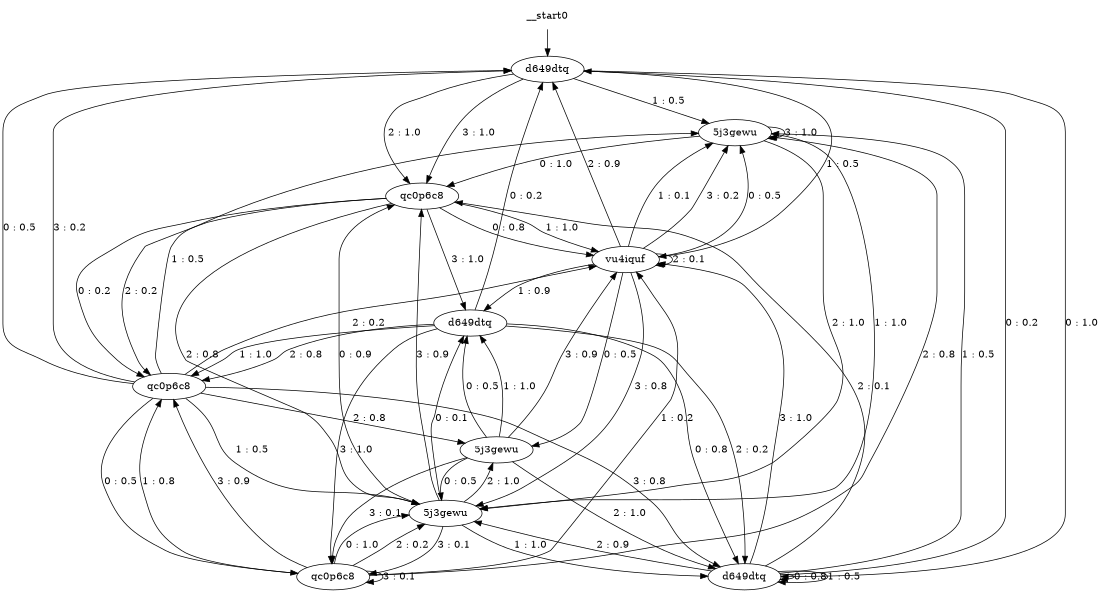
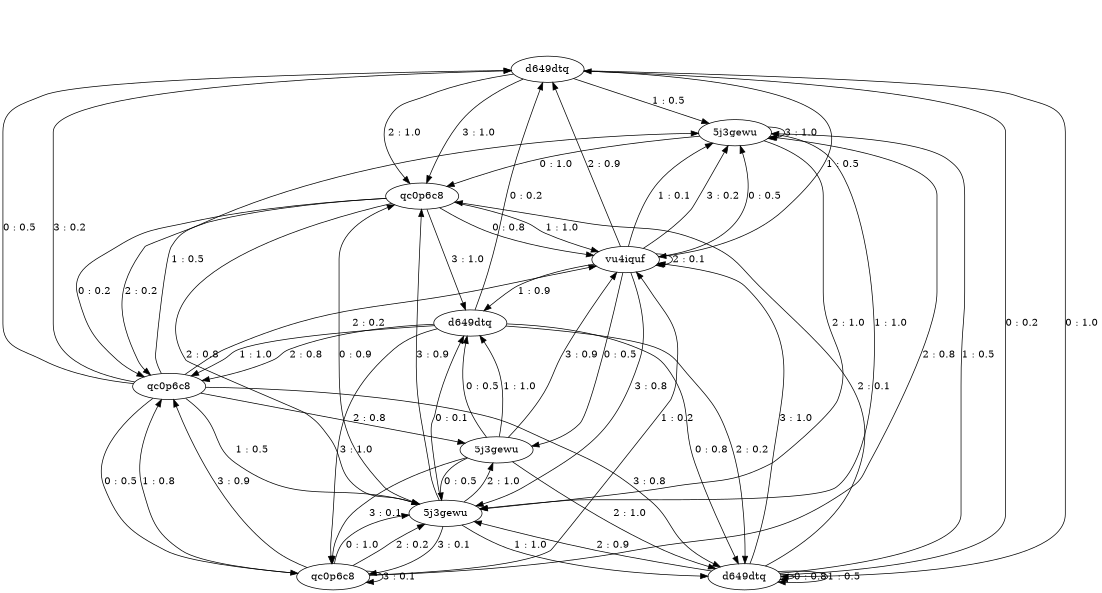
node "__start0": removed
